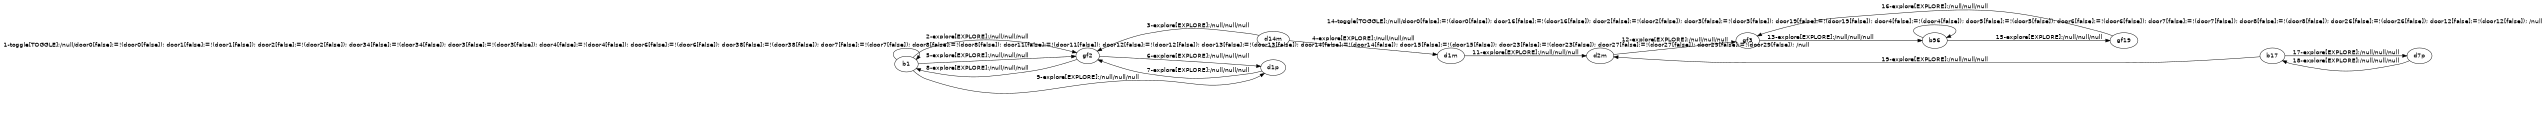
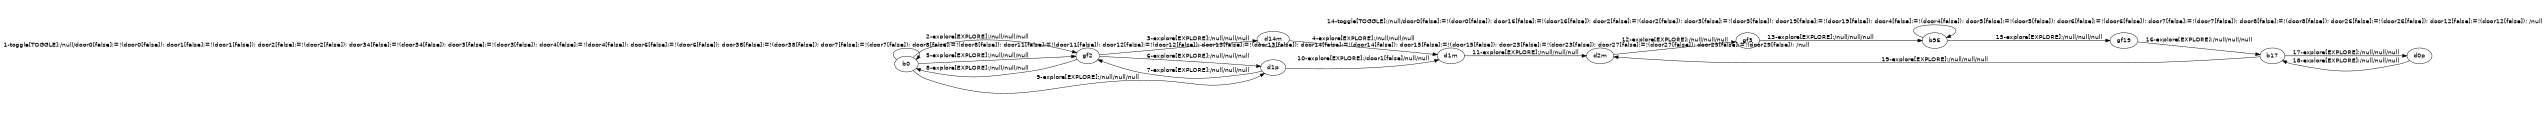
edge "gf19" -> "gf3": now "gf19" -> "b17"
edge "d14m" -> "gf2": reversed
node "d7p": label "d7p" -> "d0p"
node "b1": label "b1" -> "b0"
edge "d1p" -> "d1m": added, label "10-explore[EXPLORE];/door1[false]/null/null"
